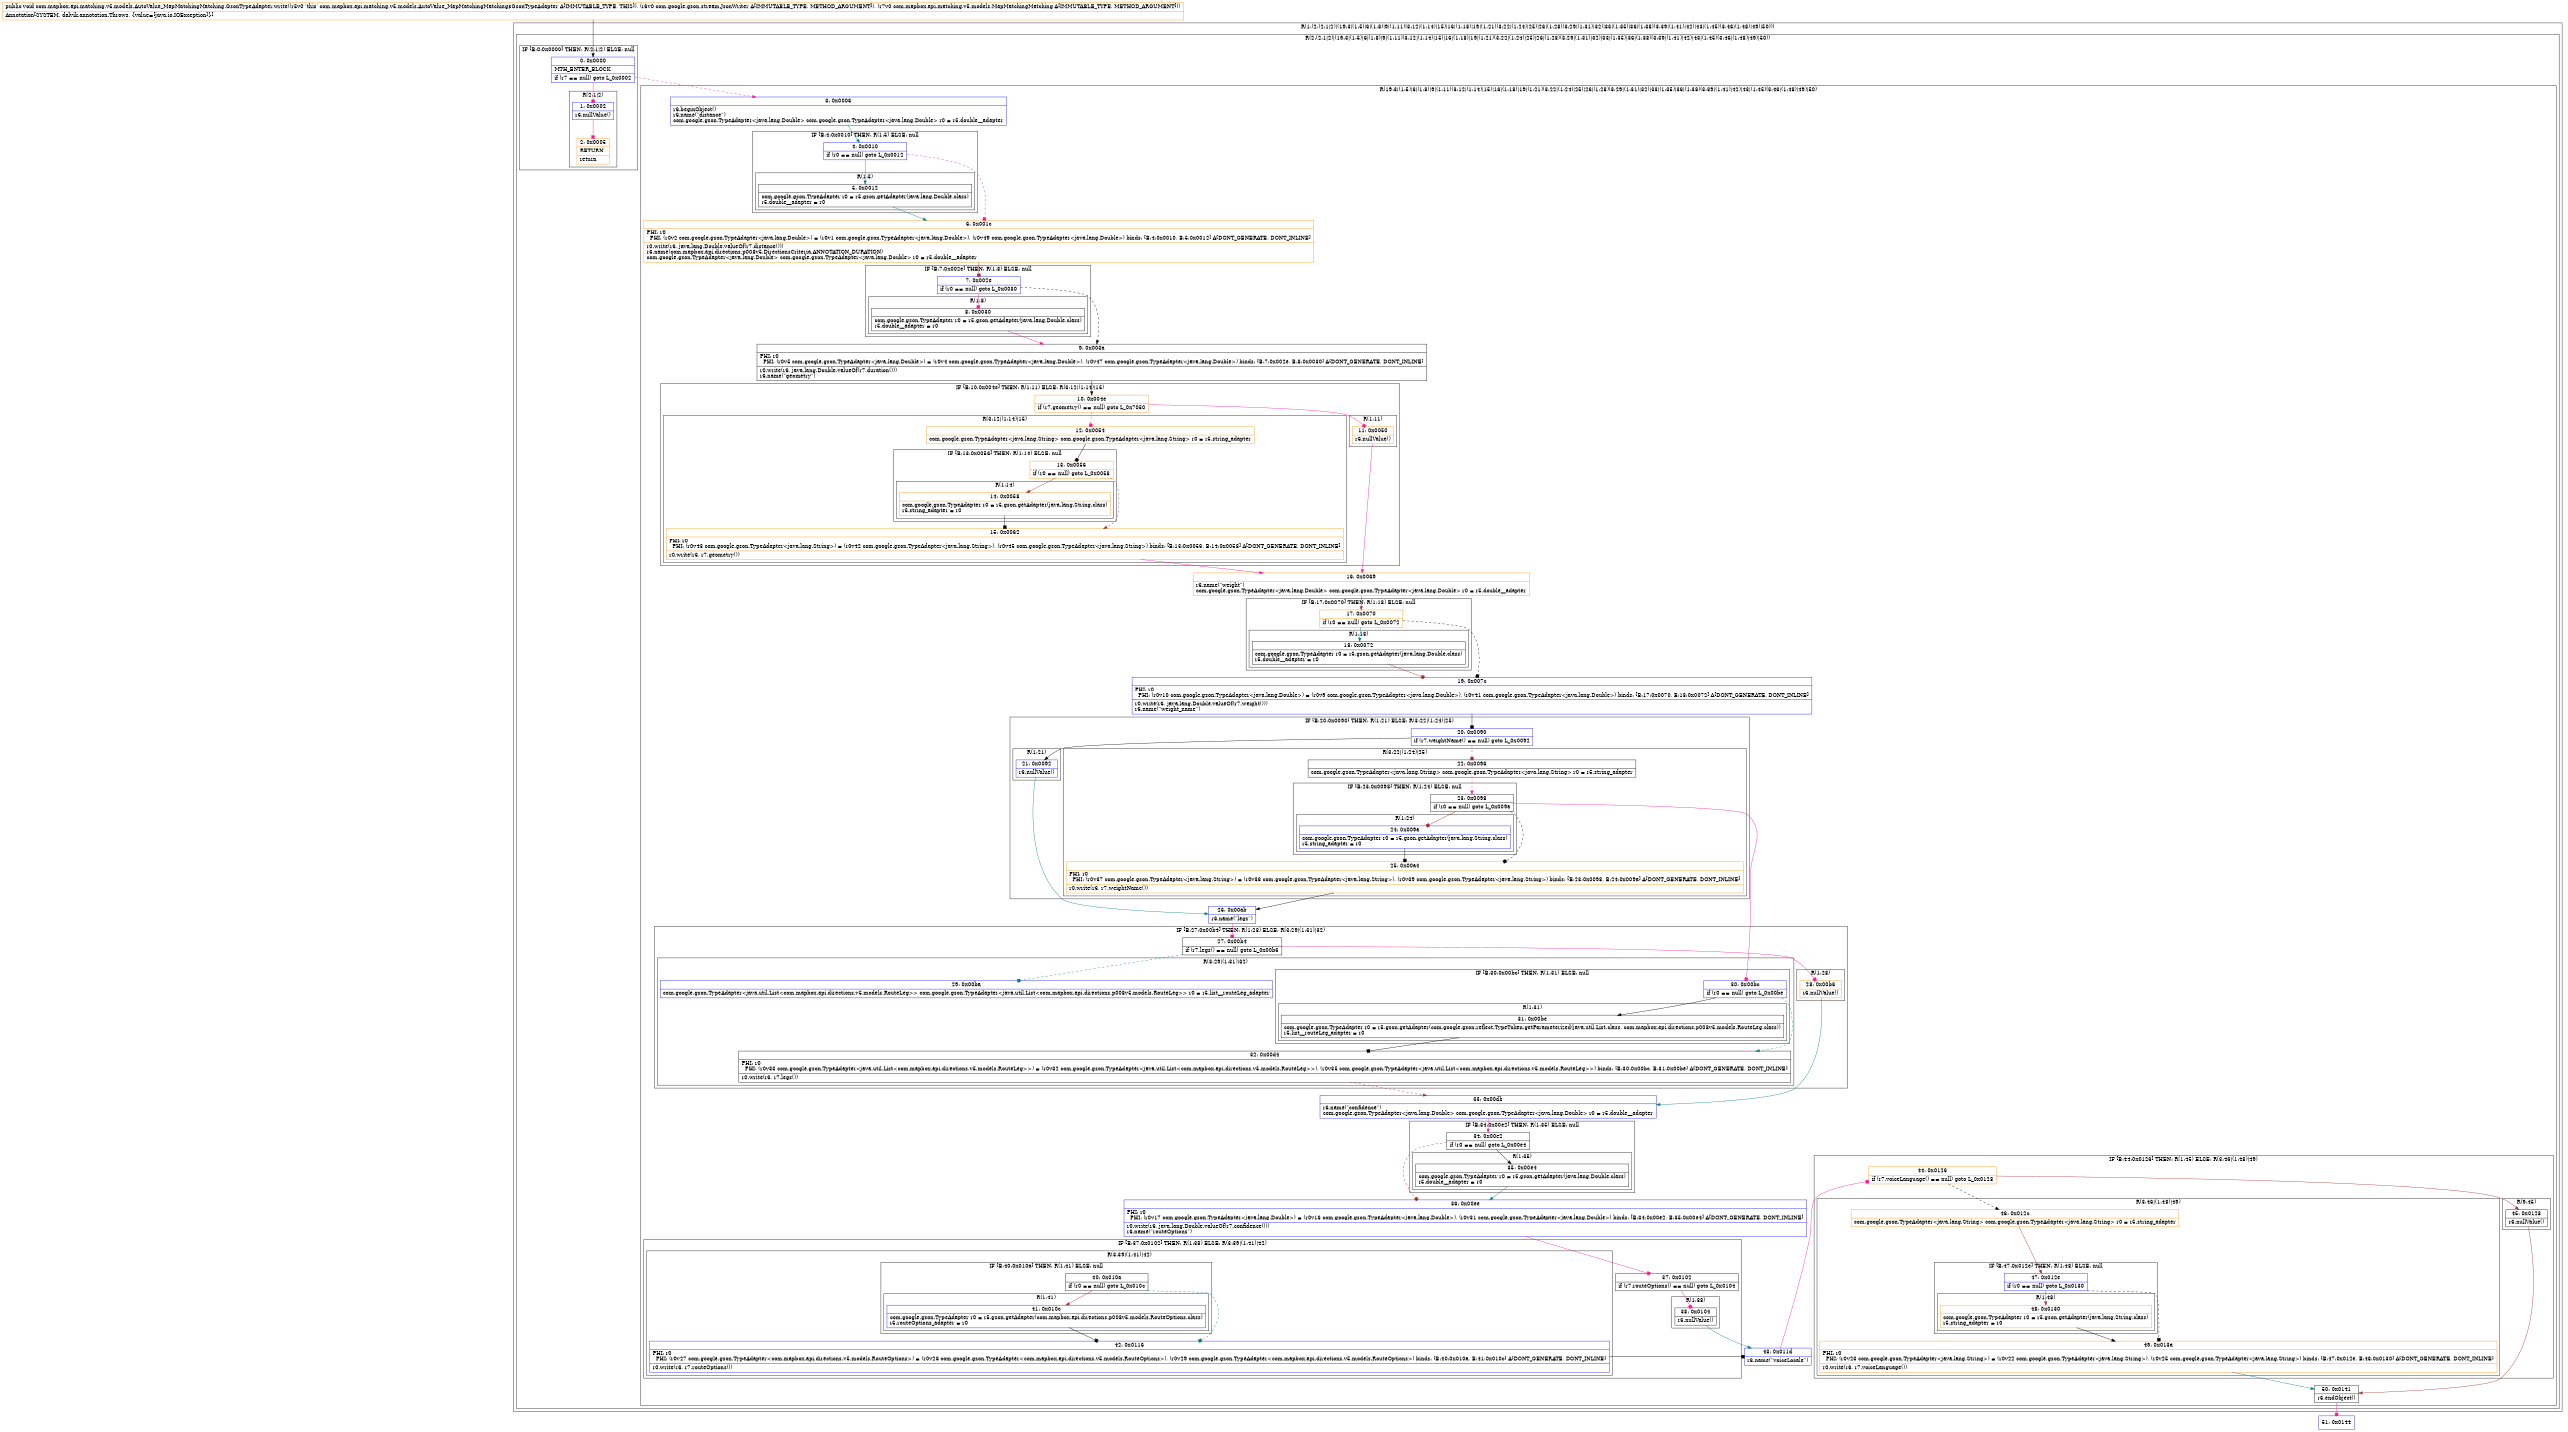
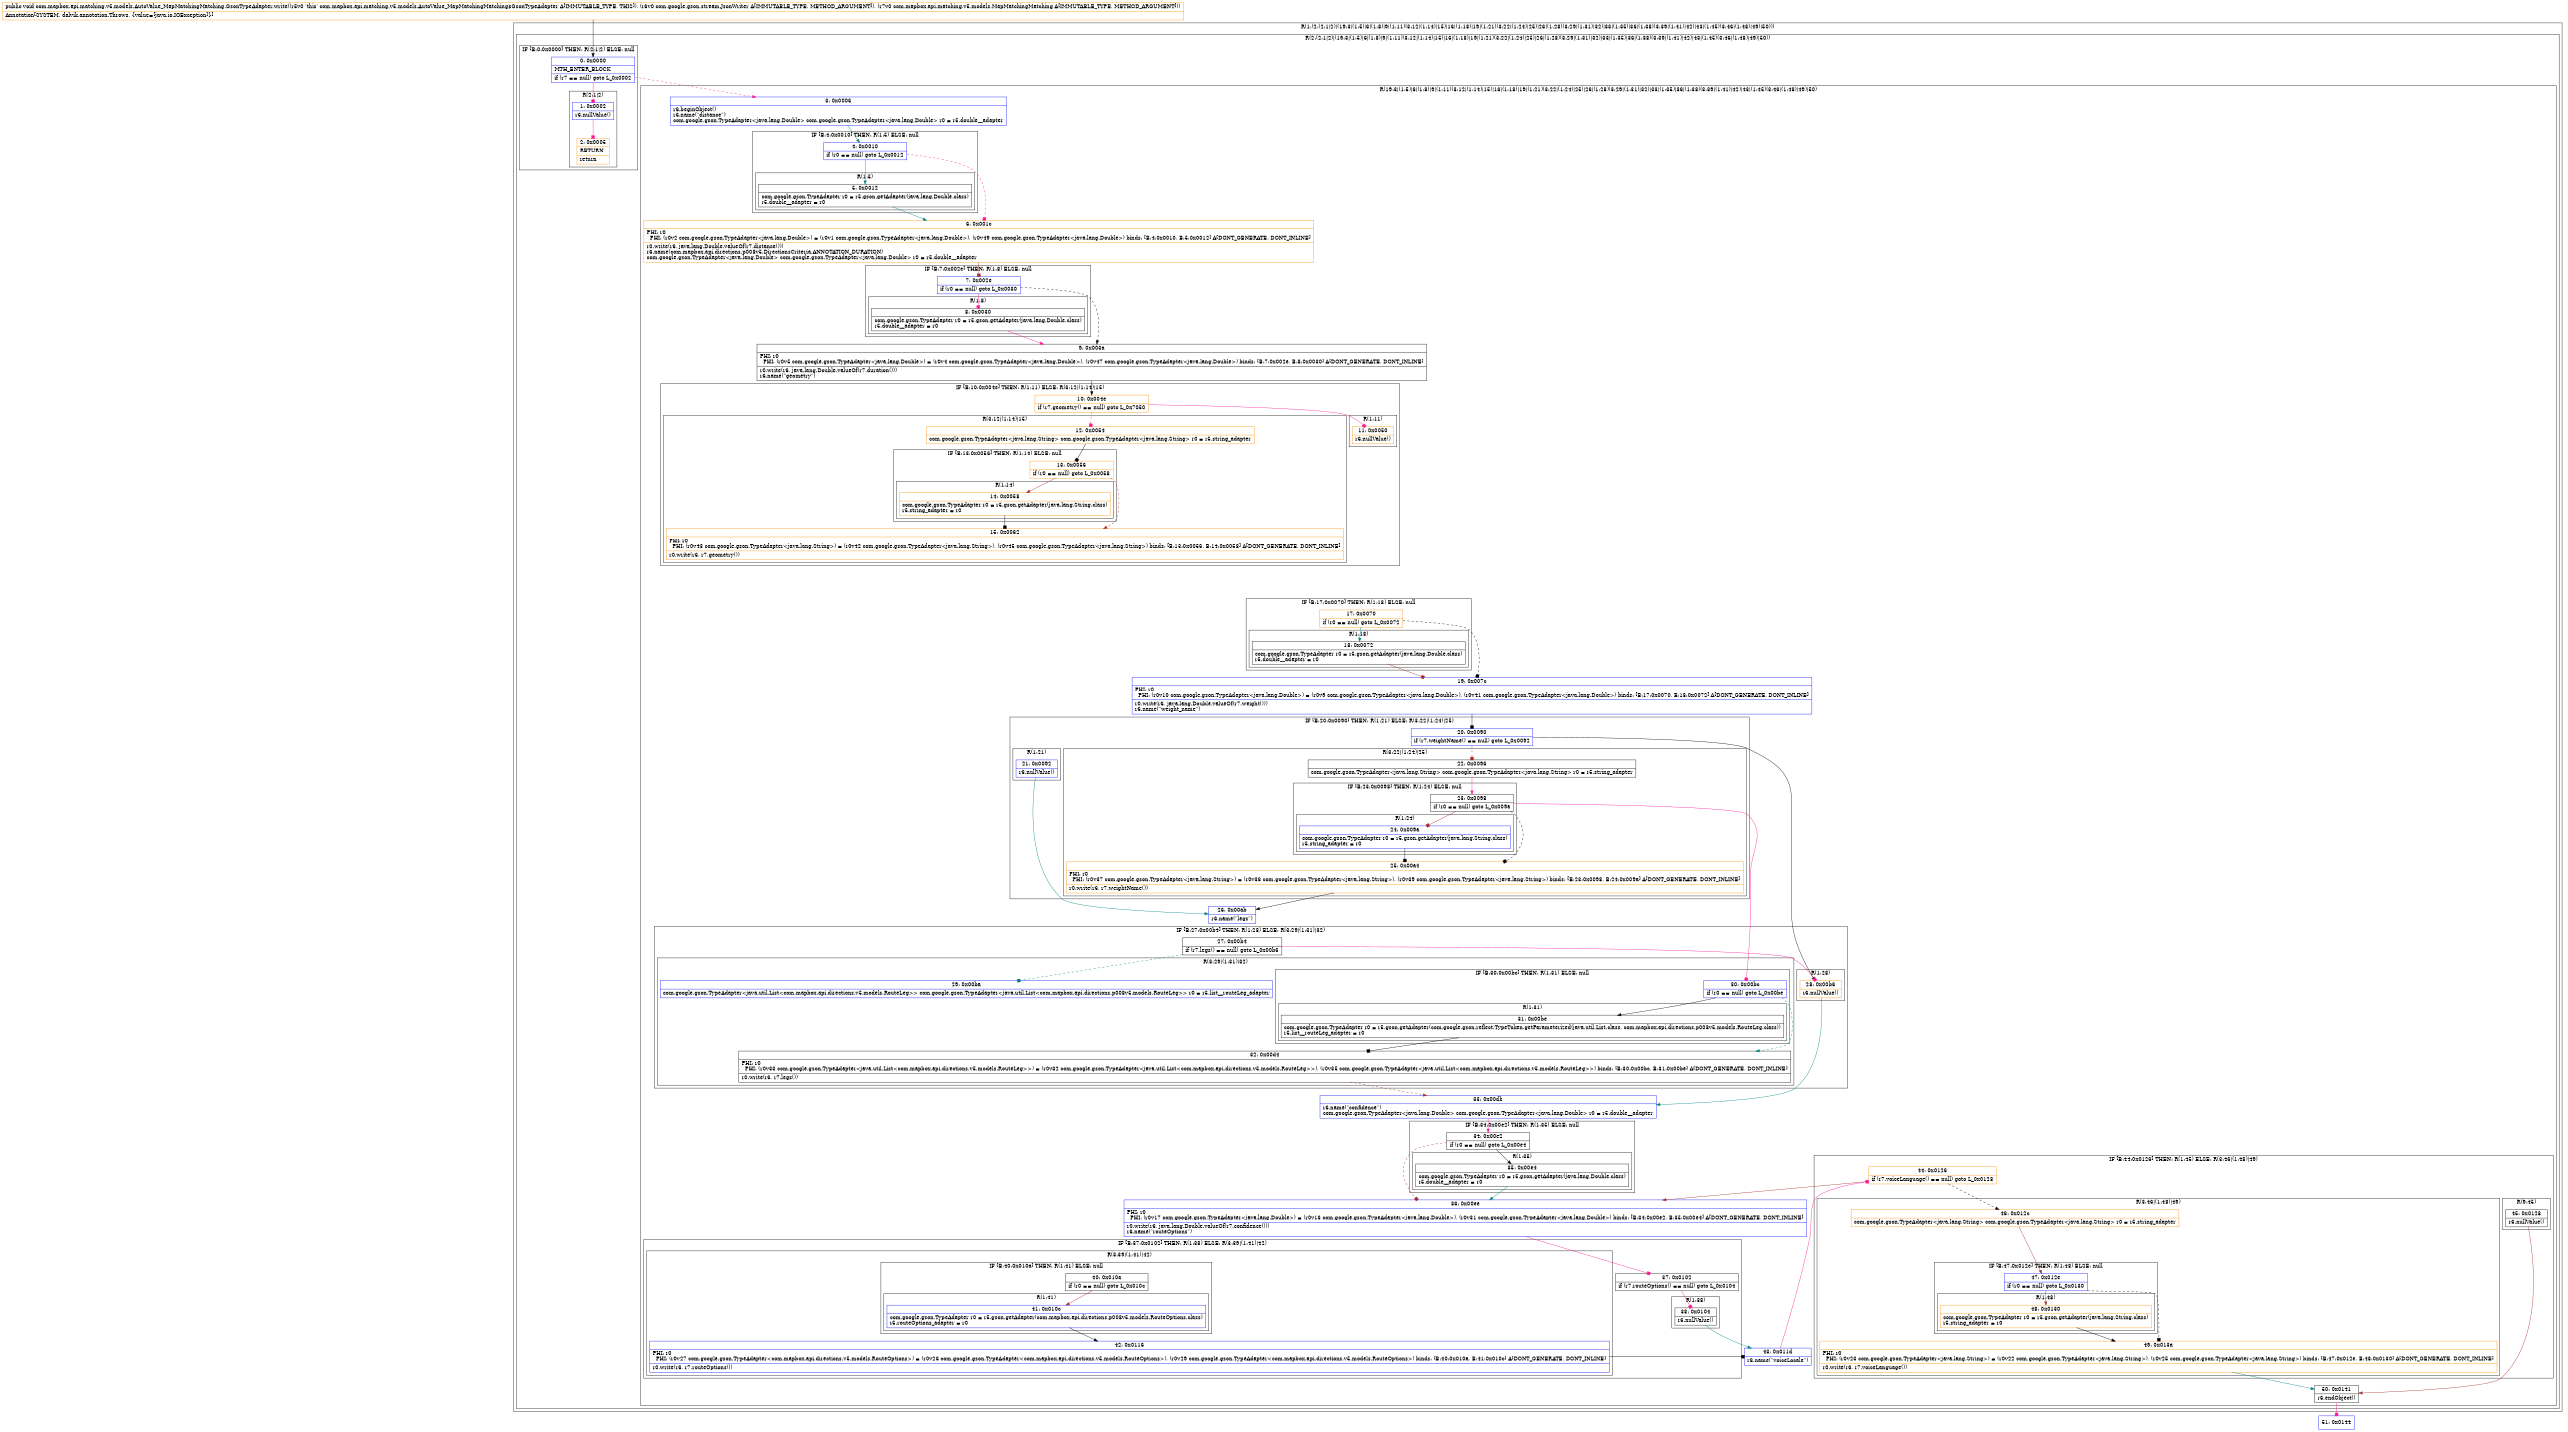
node "16: 0x0069": removed
edge "20: 0x0090" -> "21: 0x0092": now "20: 0x0090" -> "28: 0x00b6"
edge "22: 0x0096" -> "23: 0x0098": style dashed -> solid
edge "26: 0x00ab" -> "27: 0x00b4": removed
edge "44: 0x0126" -> "45: 0x0128": now "44: 0x0126" -> "36: 0x00ee"
edge "40: 0x010a" -> "42: 0x0116": removed
edge "41: 0x010c" -> "42: 0x0116": arrowhead box -> normal
